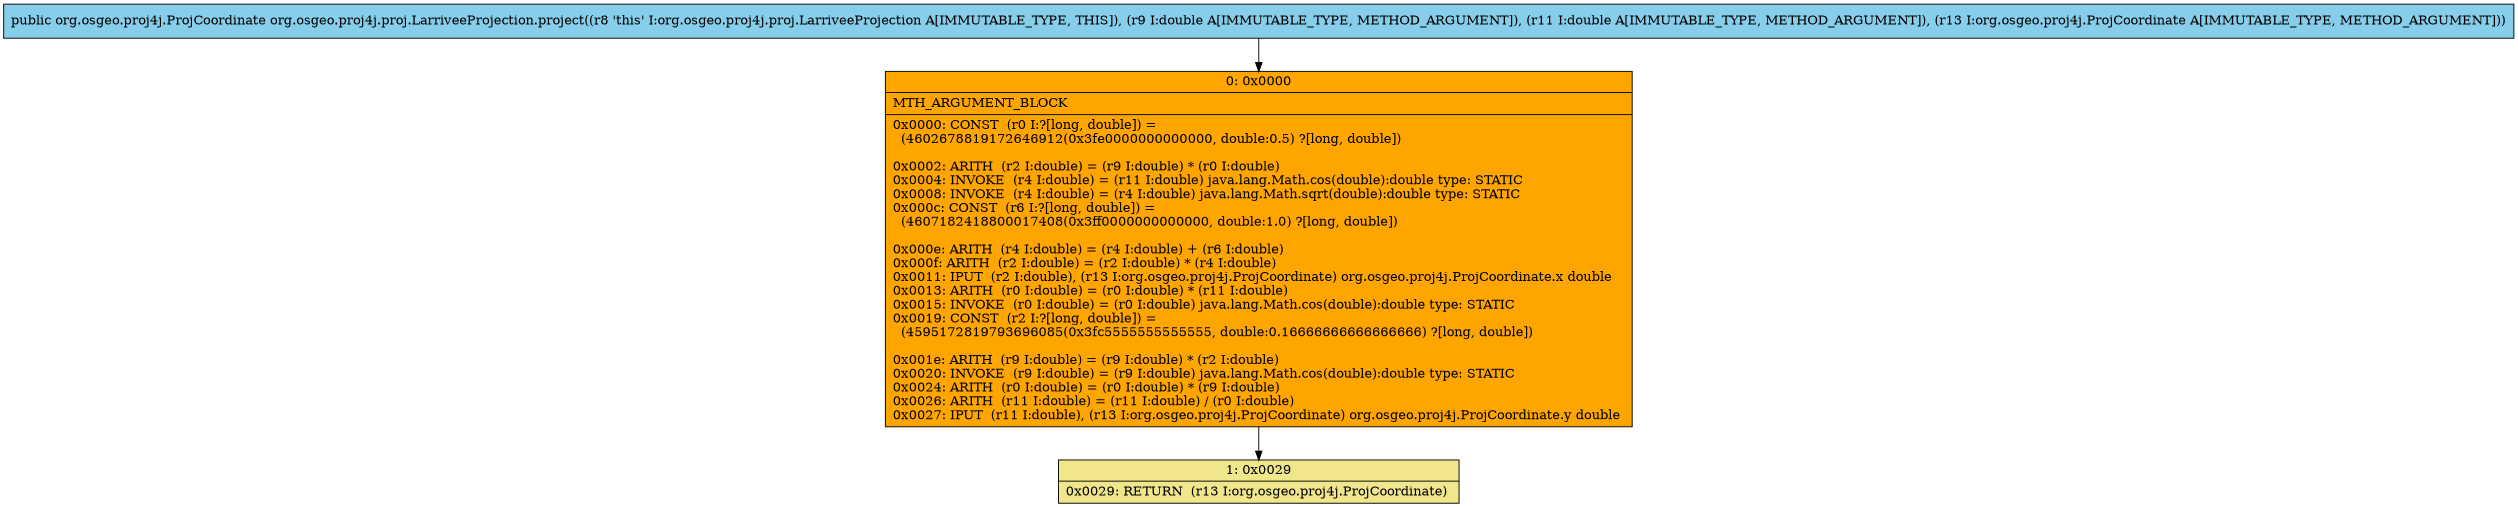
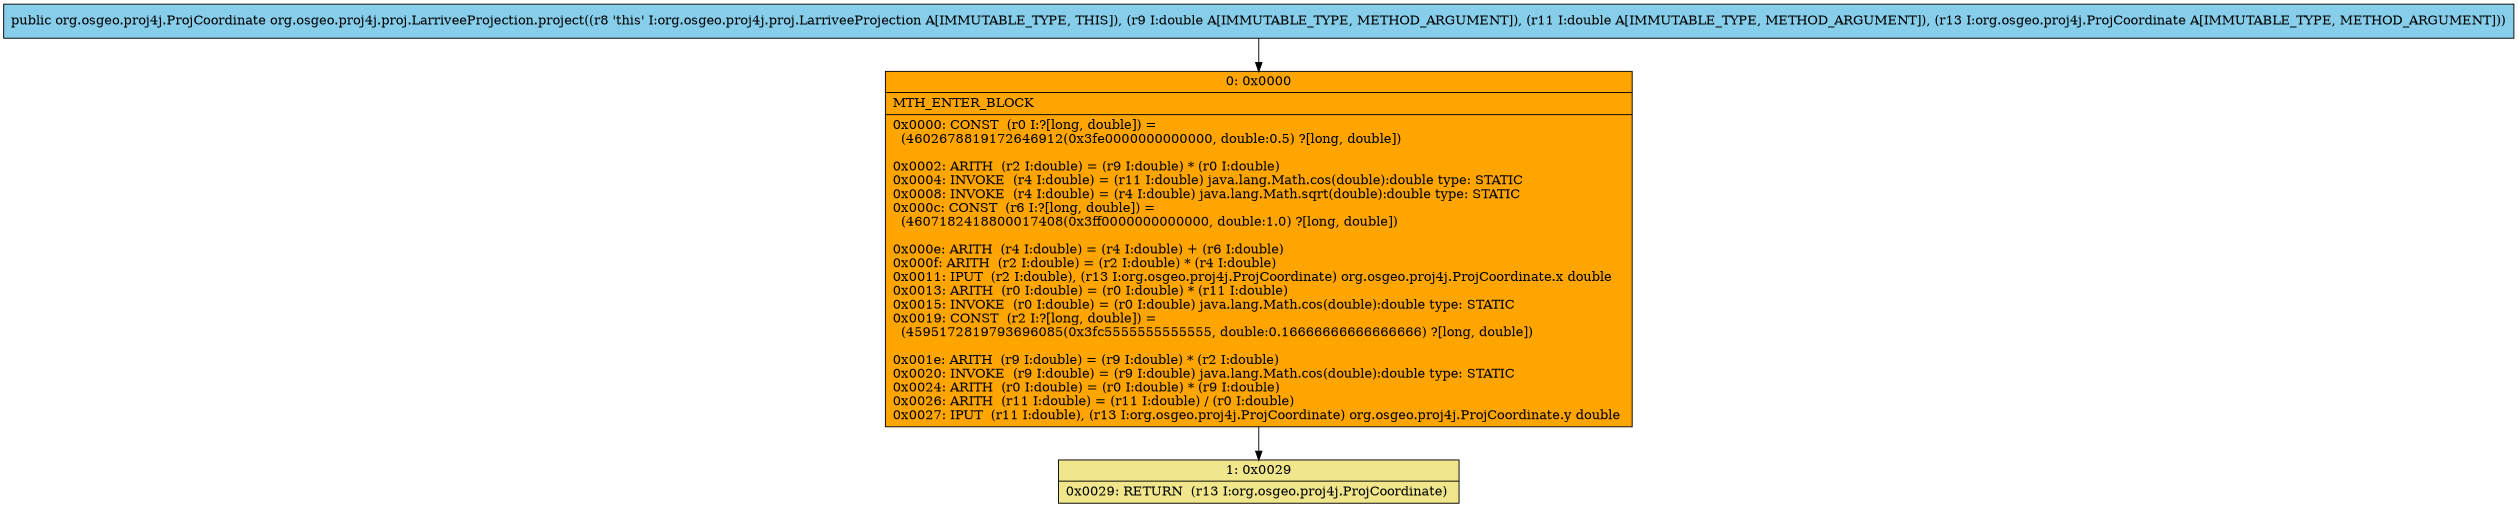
node "0: 0x0000": text "MTH_ARGUMENT_BLOCK" -> "MTH_ENTER_BLOCK"
